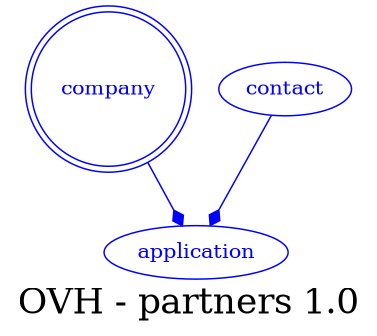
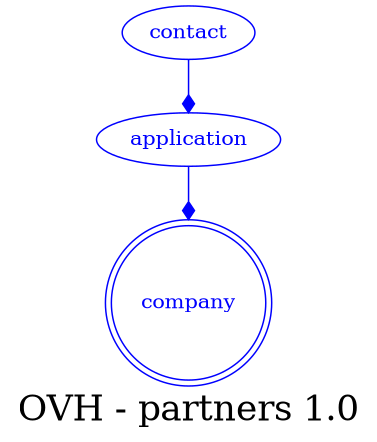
edge "company" -> "application": reversed
